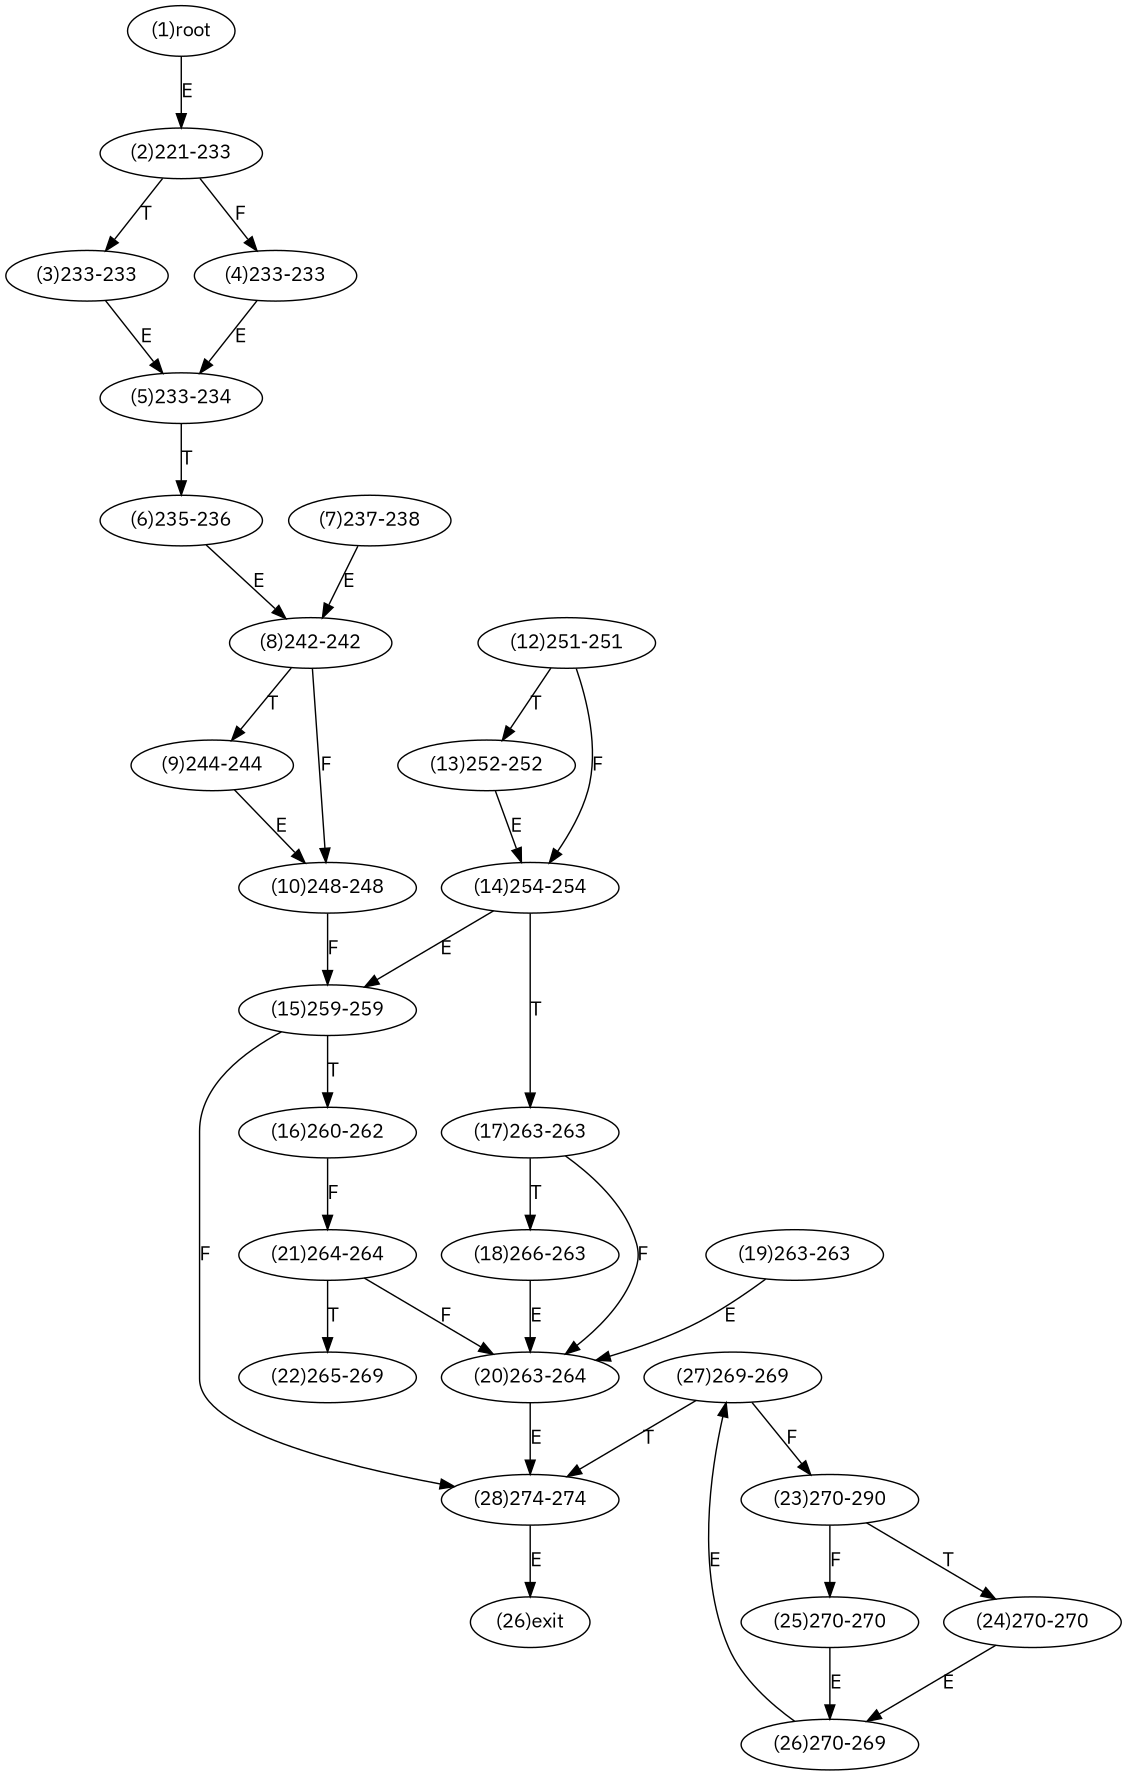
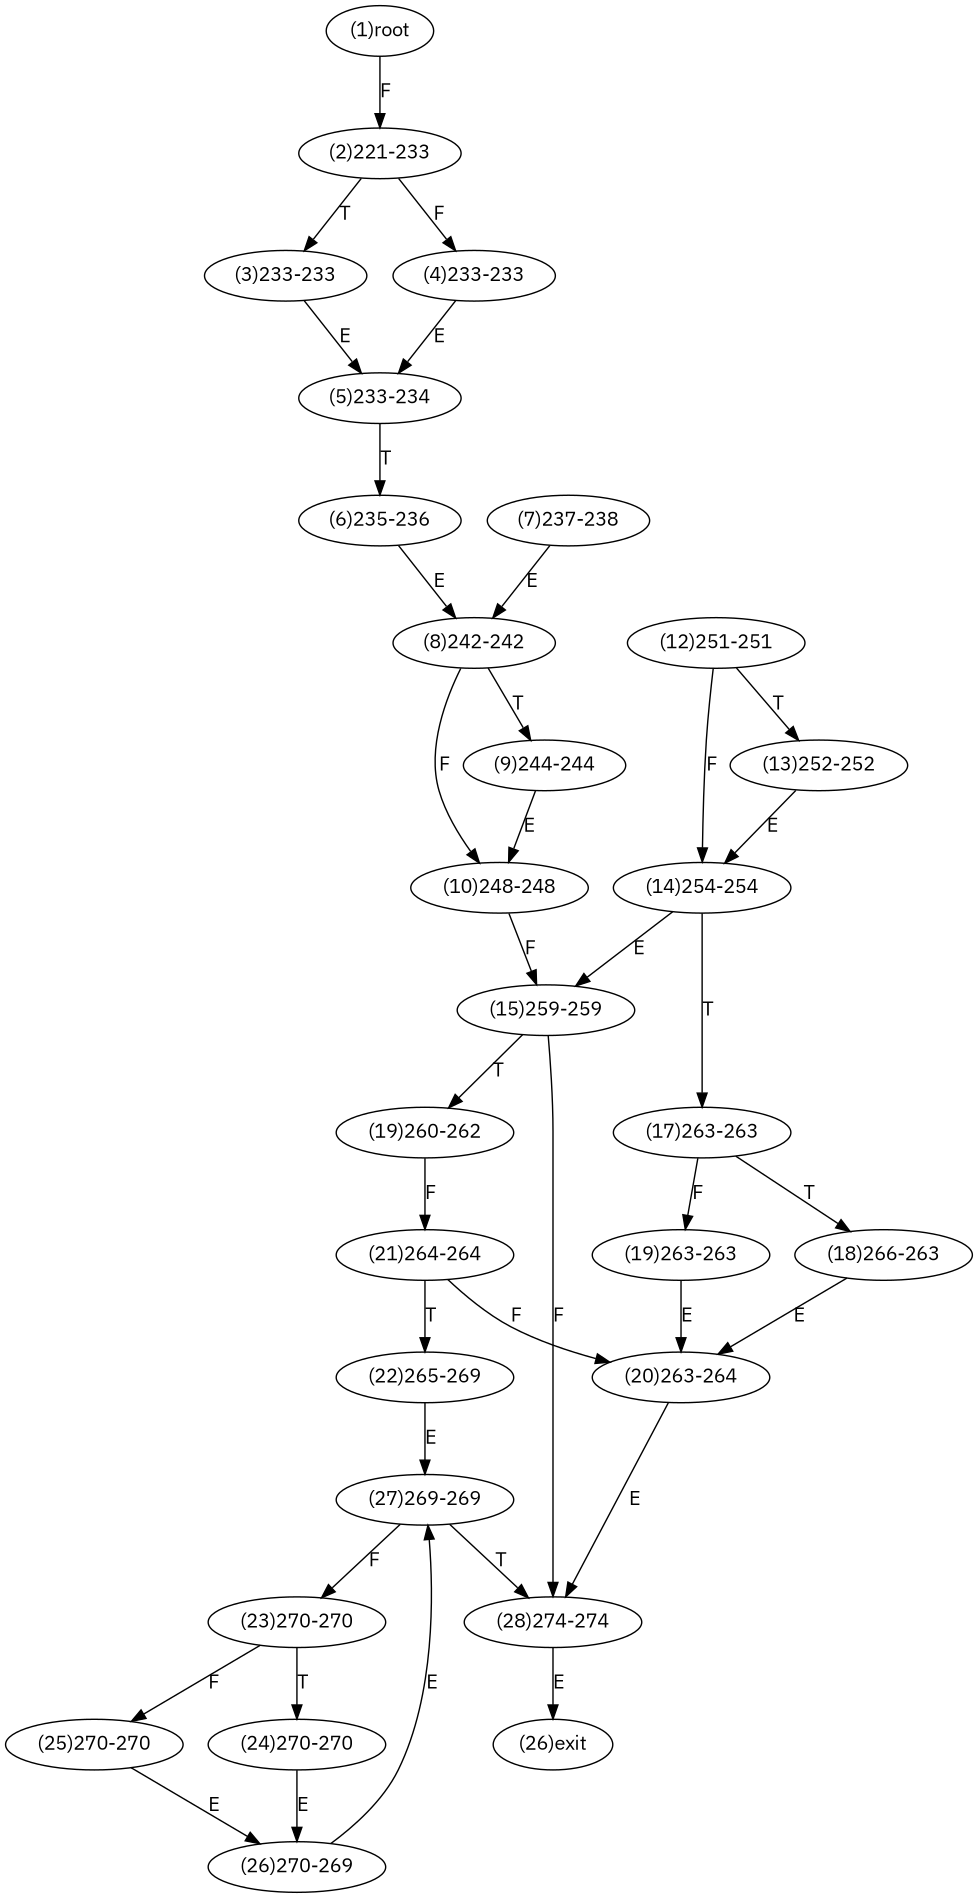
edge "(1)root" -> "(2)221-233": label "E" -> "F"
node "(16)260-262": label "(16)260-262" -> "(19)260-262"
edge "(17)263-263" -> "(20)263-264": now "(17)263-263" -> "(19)263-263"
edge "(22)265-269" -> "(27)269-269": added, label "E"
node "(23)270-290": label "(23)270-290" -> "(23)270-270"
